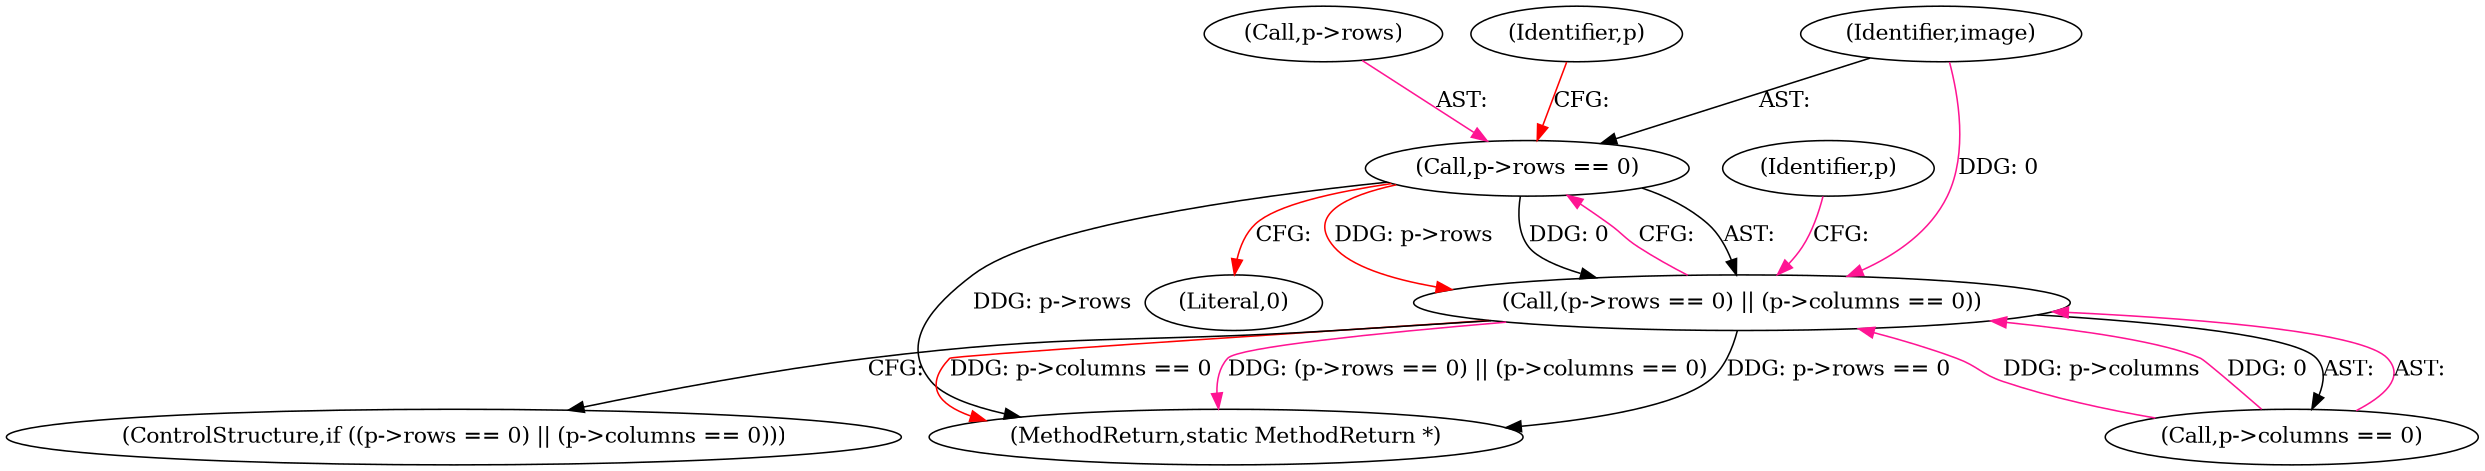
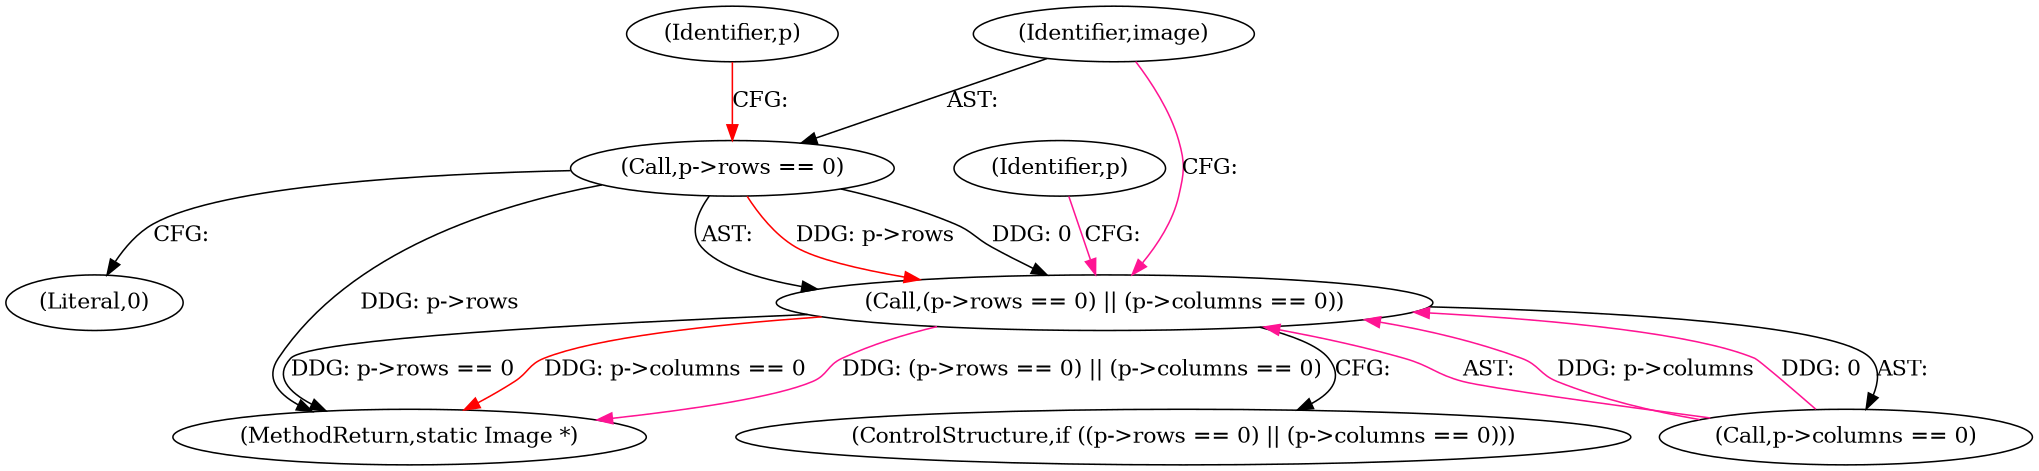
node "(Call,p->rows)": removed
edge "(Identifier,image)" -> "(Call,(p->rows == 0) || (p->columns == 0))": label "DDG: 0" -> "CFG: "
edge "(Call,p->rows == 0)" -> "(Literal,0)": color red -> black
edge "(Call,(p->rows == 0) || (p->columns == 0))" -> "(Call,p->rows == 0)": removed, label "CFG:"
node "(MethodReturn,static MethodReturn *)": label "(MethodReturn,static MethodReturn *)" -> "(MethodReturn,static Image *)"
